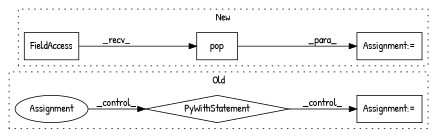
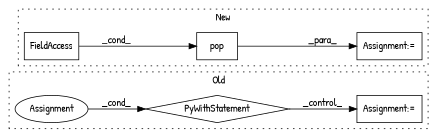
edge "FieldAccess" -> "pop": label "_recv_" -> "_cond_"
edge "Assignment" -> "PyWithStatement": label "_control_" -> "_cond_"
